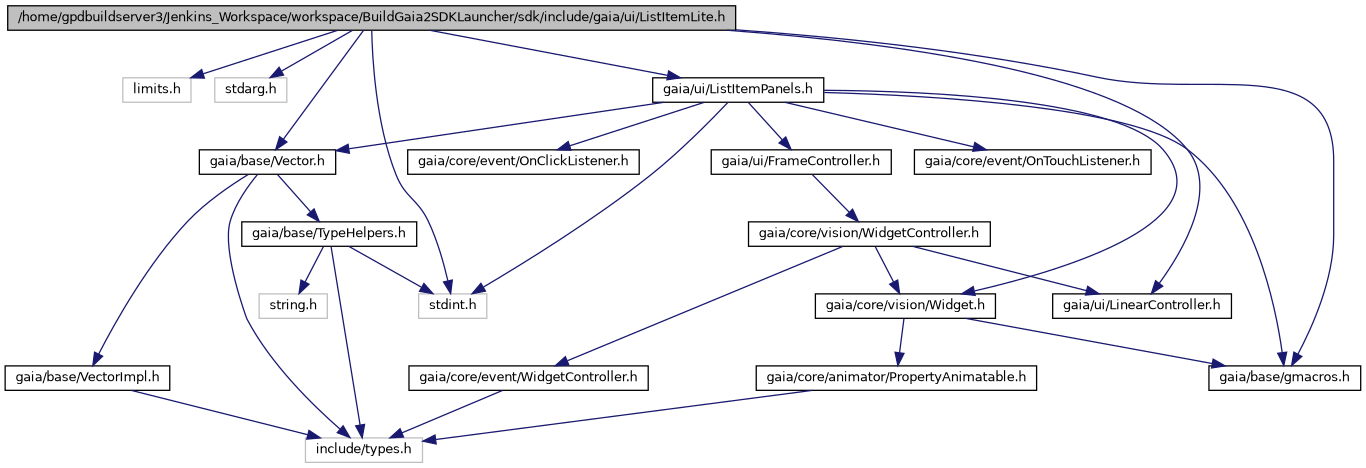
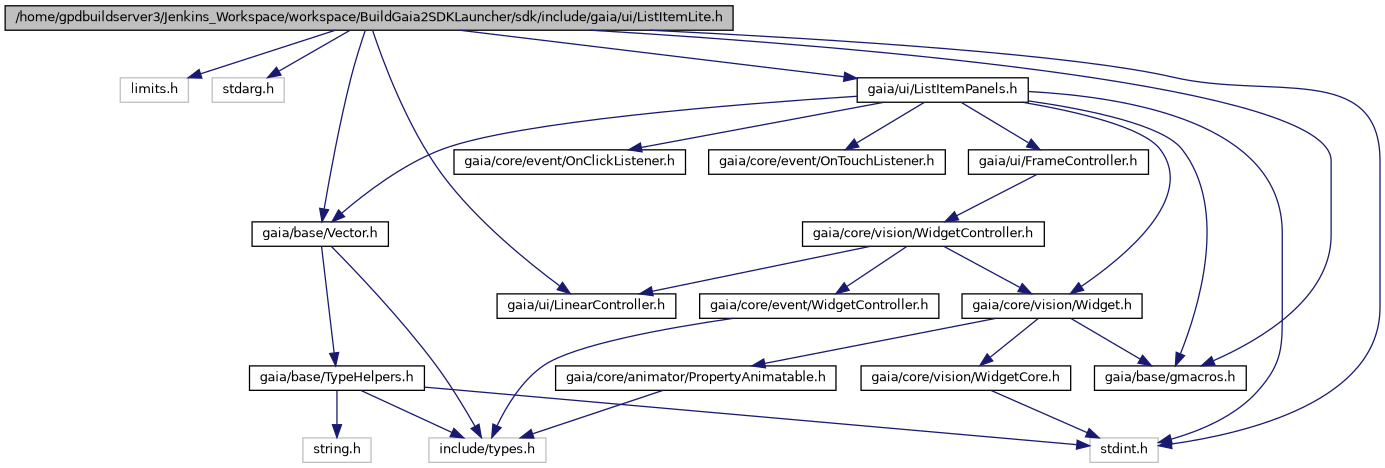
node "gaia/base/VectorImpl.h": removed
node "gaia/core/vision/WidgetCore.h": added
